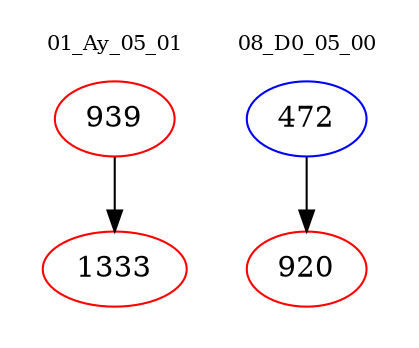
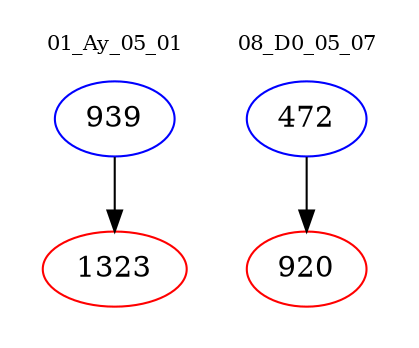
cluster "08_D0_05_00": label "08_D0_05_00" -> "08_D0_05_07"
node "939": color red -> blue
node "1333": label "1333" -> "1323"
